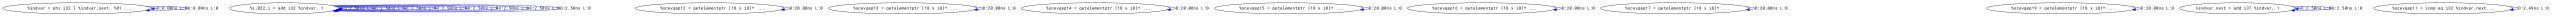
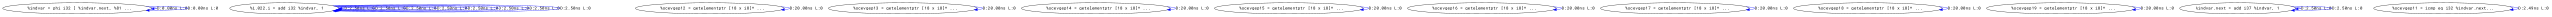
node "%scevgep18 = getelementptr [18 x i8]* ...": added
